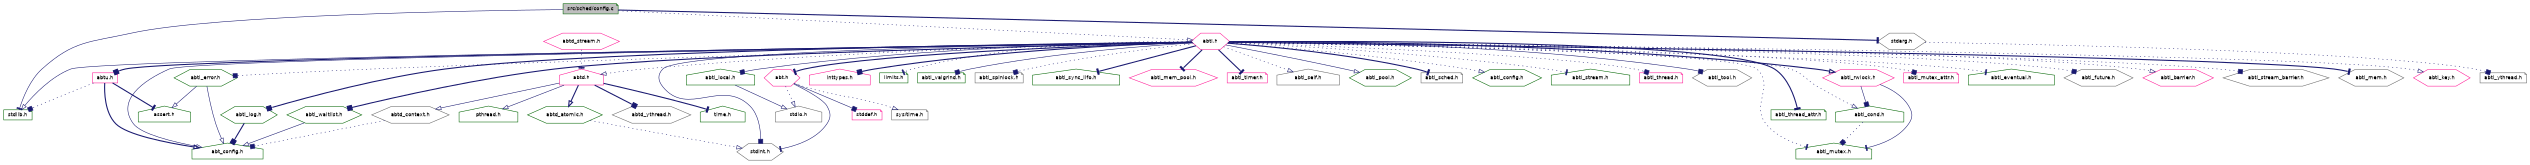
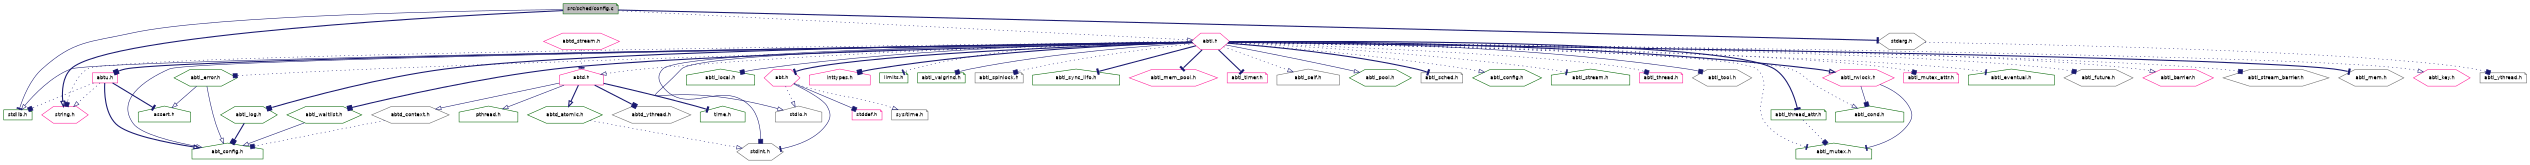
edge "abti_local.h" -> "stdio.h": now "abti.h" -> "stdio.h"
node "string.h": added
edge "abti_cond.h" -> "abti_mutex.h": now "abti_thread_attr.h" -> "abti_mutex.h"
